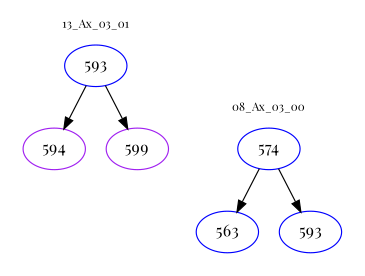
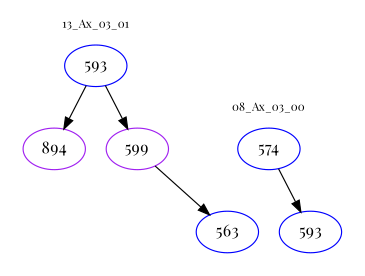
node "594": label "594" -> "894"
edge "574" -> "563": now "599" -> "563"
